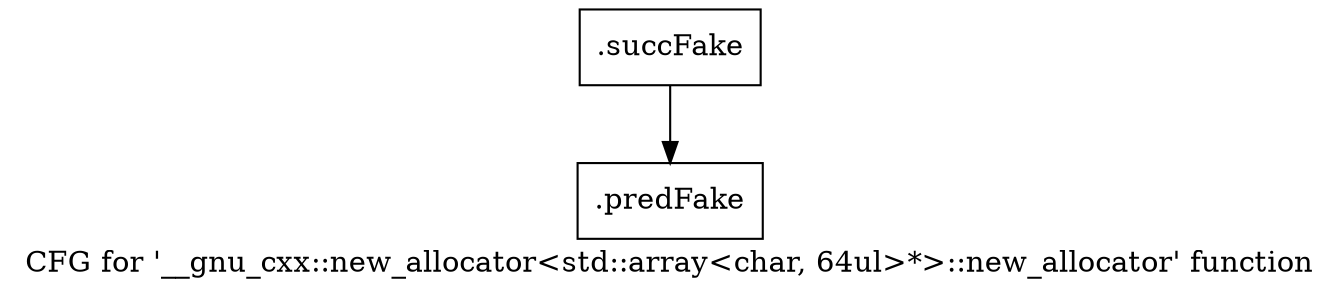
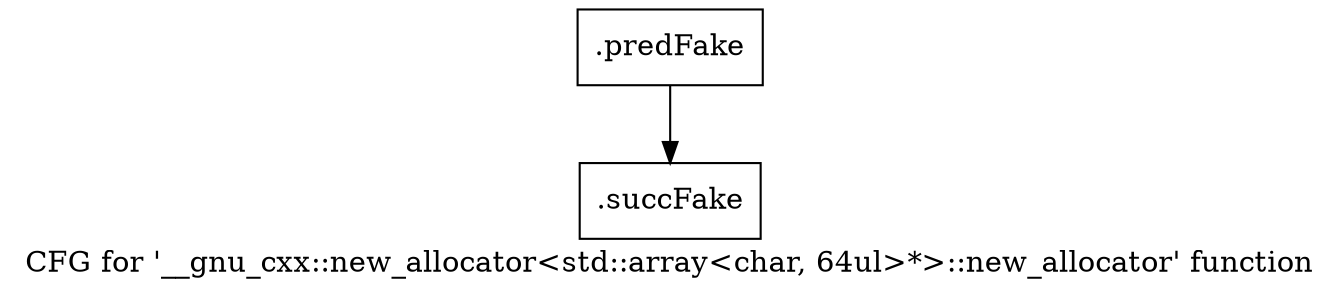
edge ".succFake" -> ".predFake": reversed
